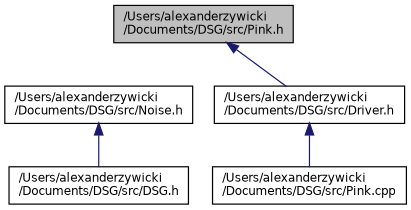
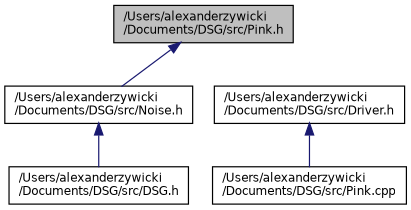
edge "/Users/alexanderzywicki /Documents/DSG/src/Driver.h" -> "/Users/alexanderzywicki /Documents/DSG/src/Pink.h": now "/Users/alexanderzywicki /Documents/DSG/src/Noise.h" -> "/Users/alexanderzywicki /Documents/DSG/src/Pink.h"
